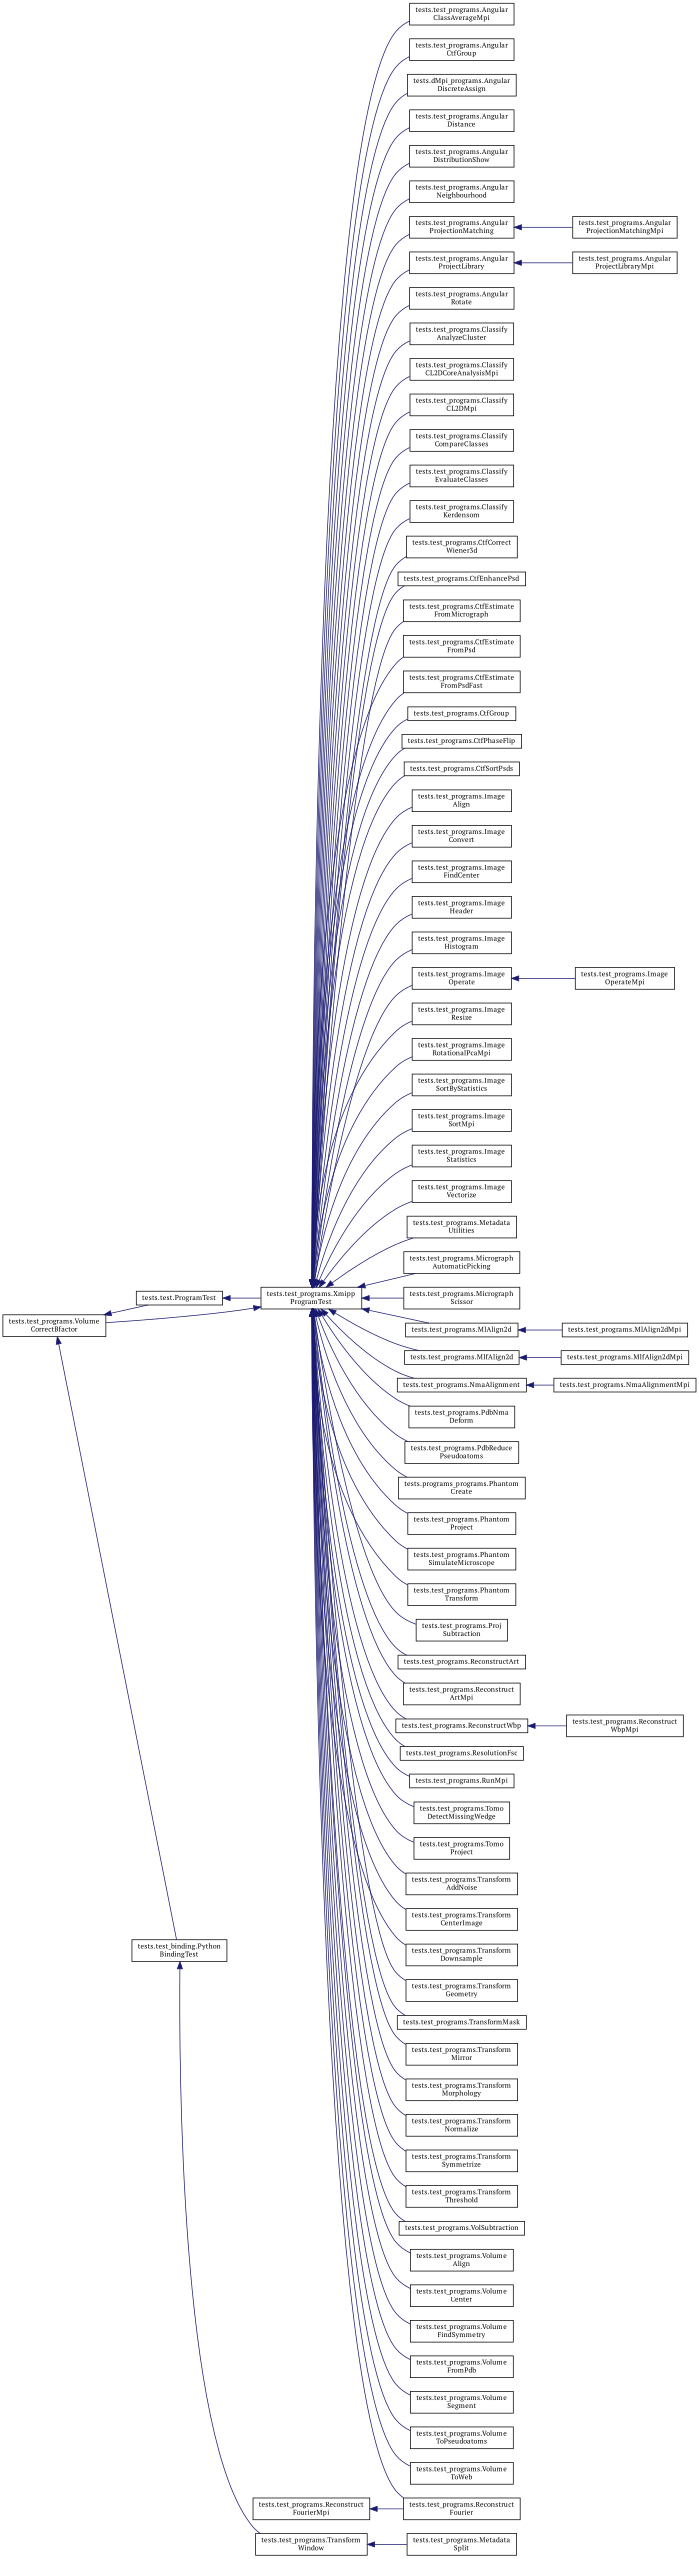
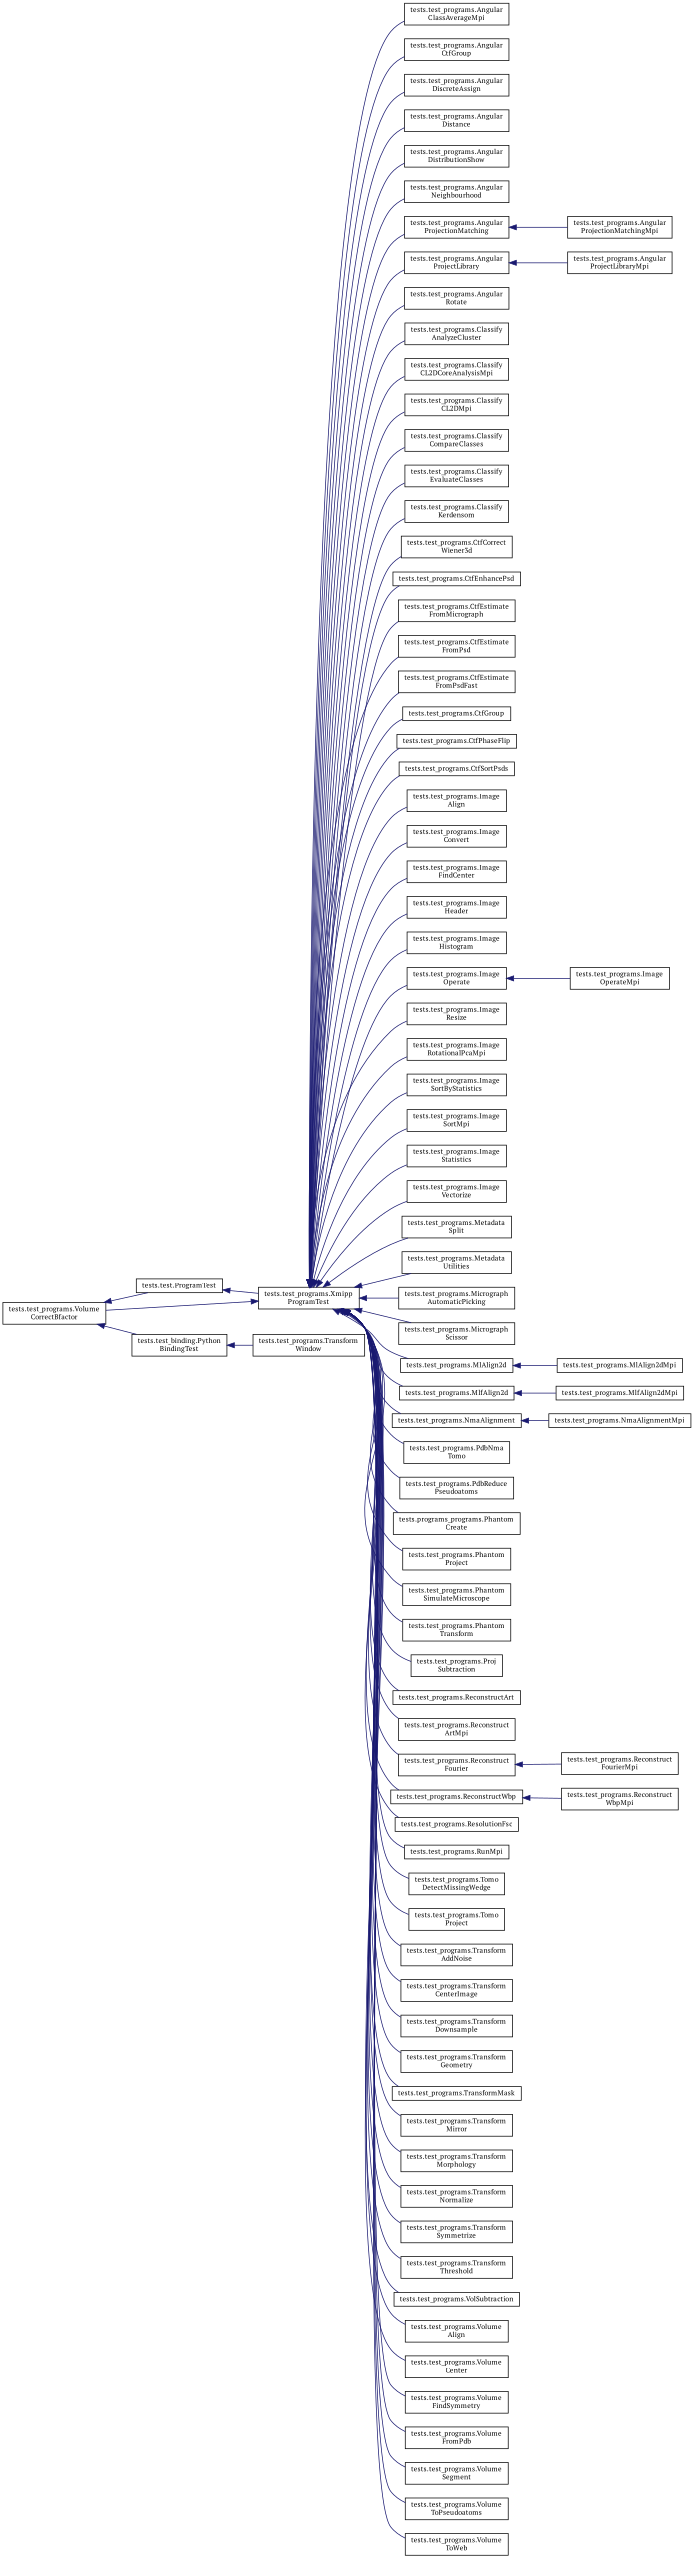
node "tests.dMpi_programs.Angular DiscreteAssign": label "tests.dMpi_programs.Angular DiscreteAssign" -> "tests.test_programs.Angular DiscreteAssign"
node "tests.test_programs.PdbNma Deform": label "tests.test_programs.PdbNma Deform" -> "tests.test_programs.PdbNma Tomo"
edge "tests.test_programs.Reconstruct Fourier" -> "tests.test_programs.Reconstruct FourierMpi": reversed
edge "tests.test_programs.Metadata Split" -> "tests.test_programs.Transform Window": now "tests.test_programs.Metadata Split" -> "tests.test_programs.Xmipp ProgramTest"
